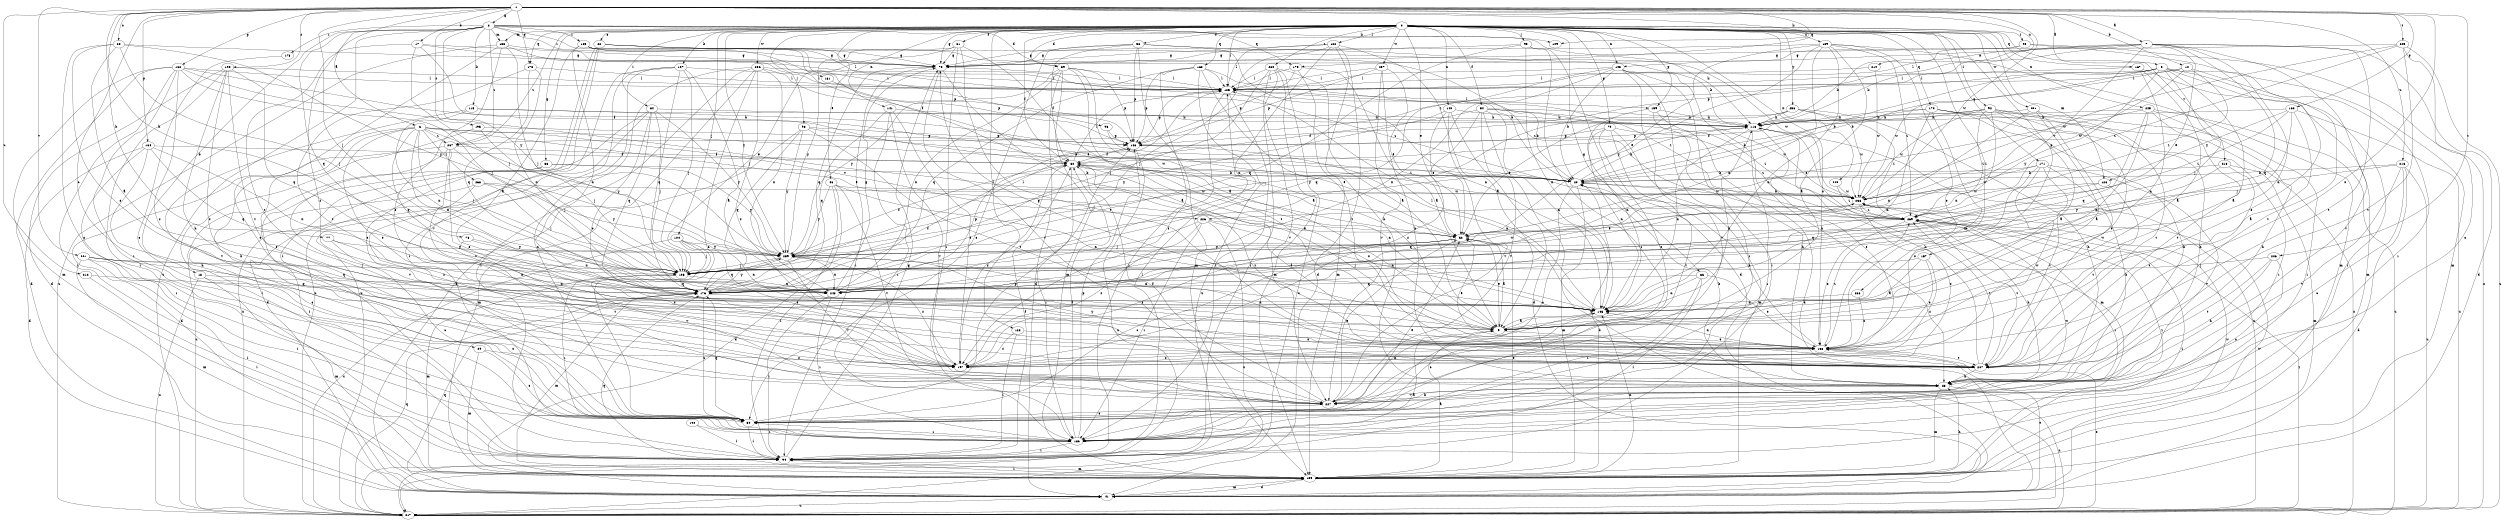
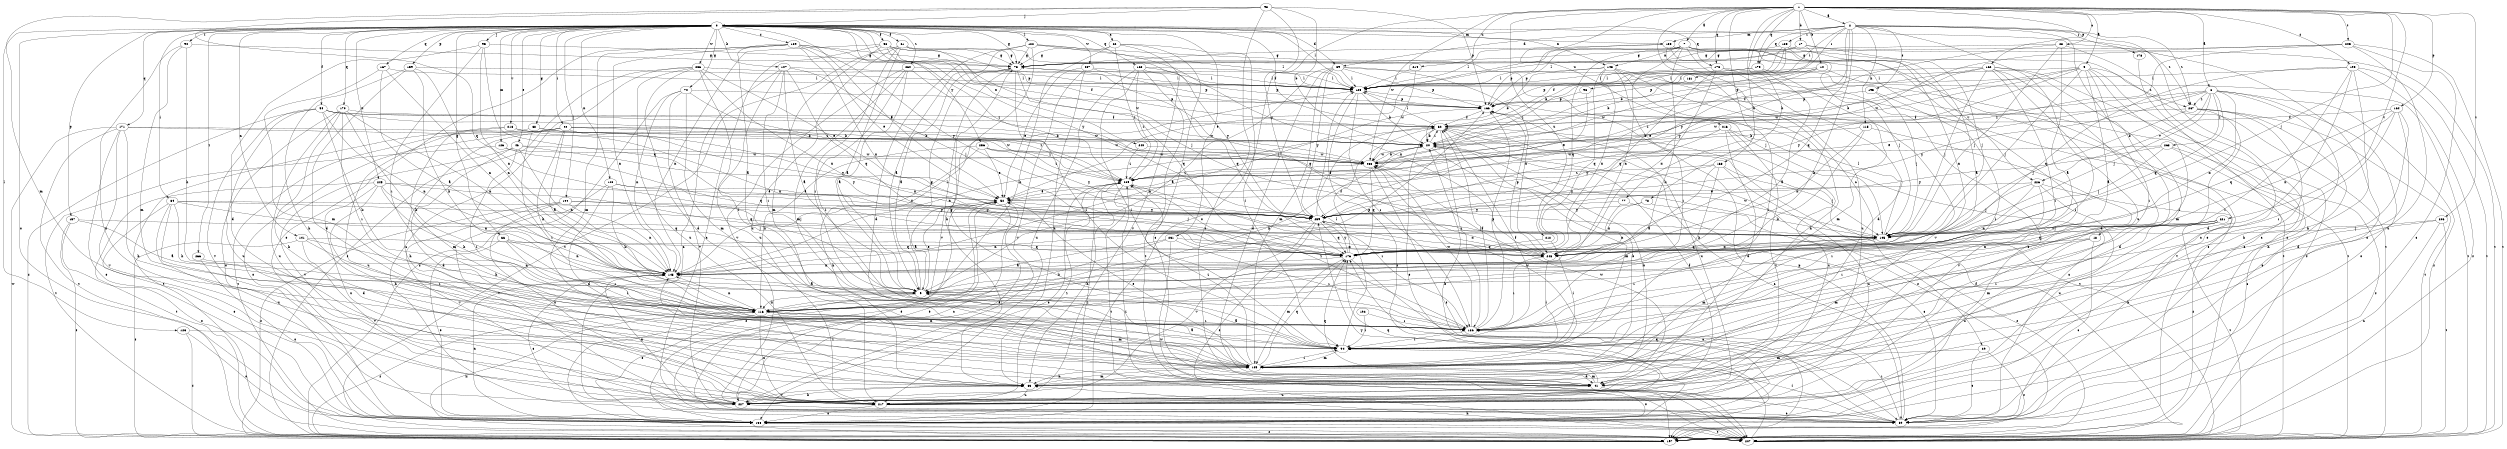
edge "0" -> "98": reversed
node "109": removed
edge "125" -> "159": reversed
edge "163" -> "126": now "163" -> "259"
edge "173" -> "156": added, label "o"
edge "260" -> "217": now "61" -> "217"
